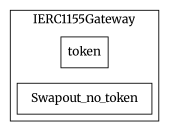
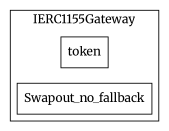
node "Swapout_no_token": label "Swapout_no_token" -> "Swapout_no_fallback"
